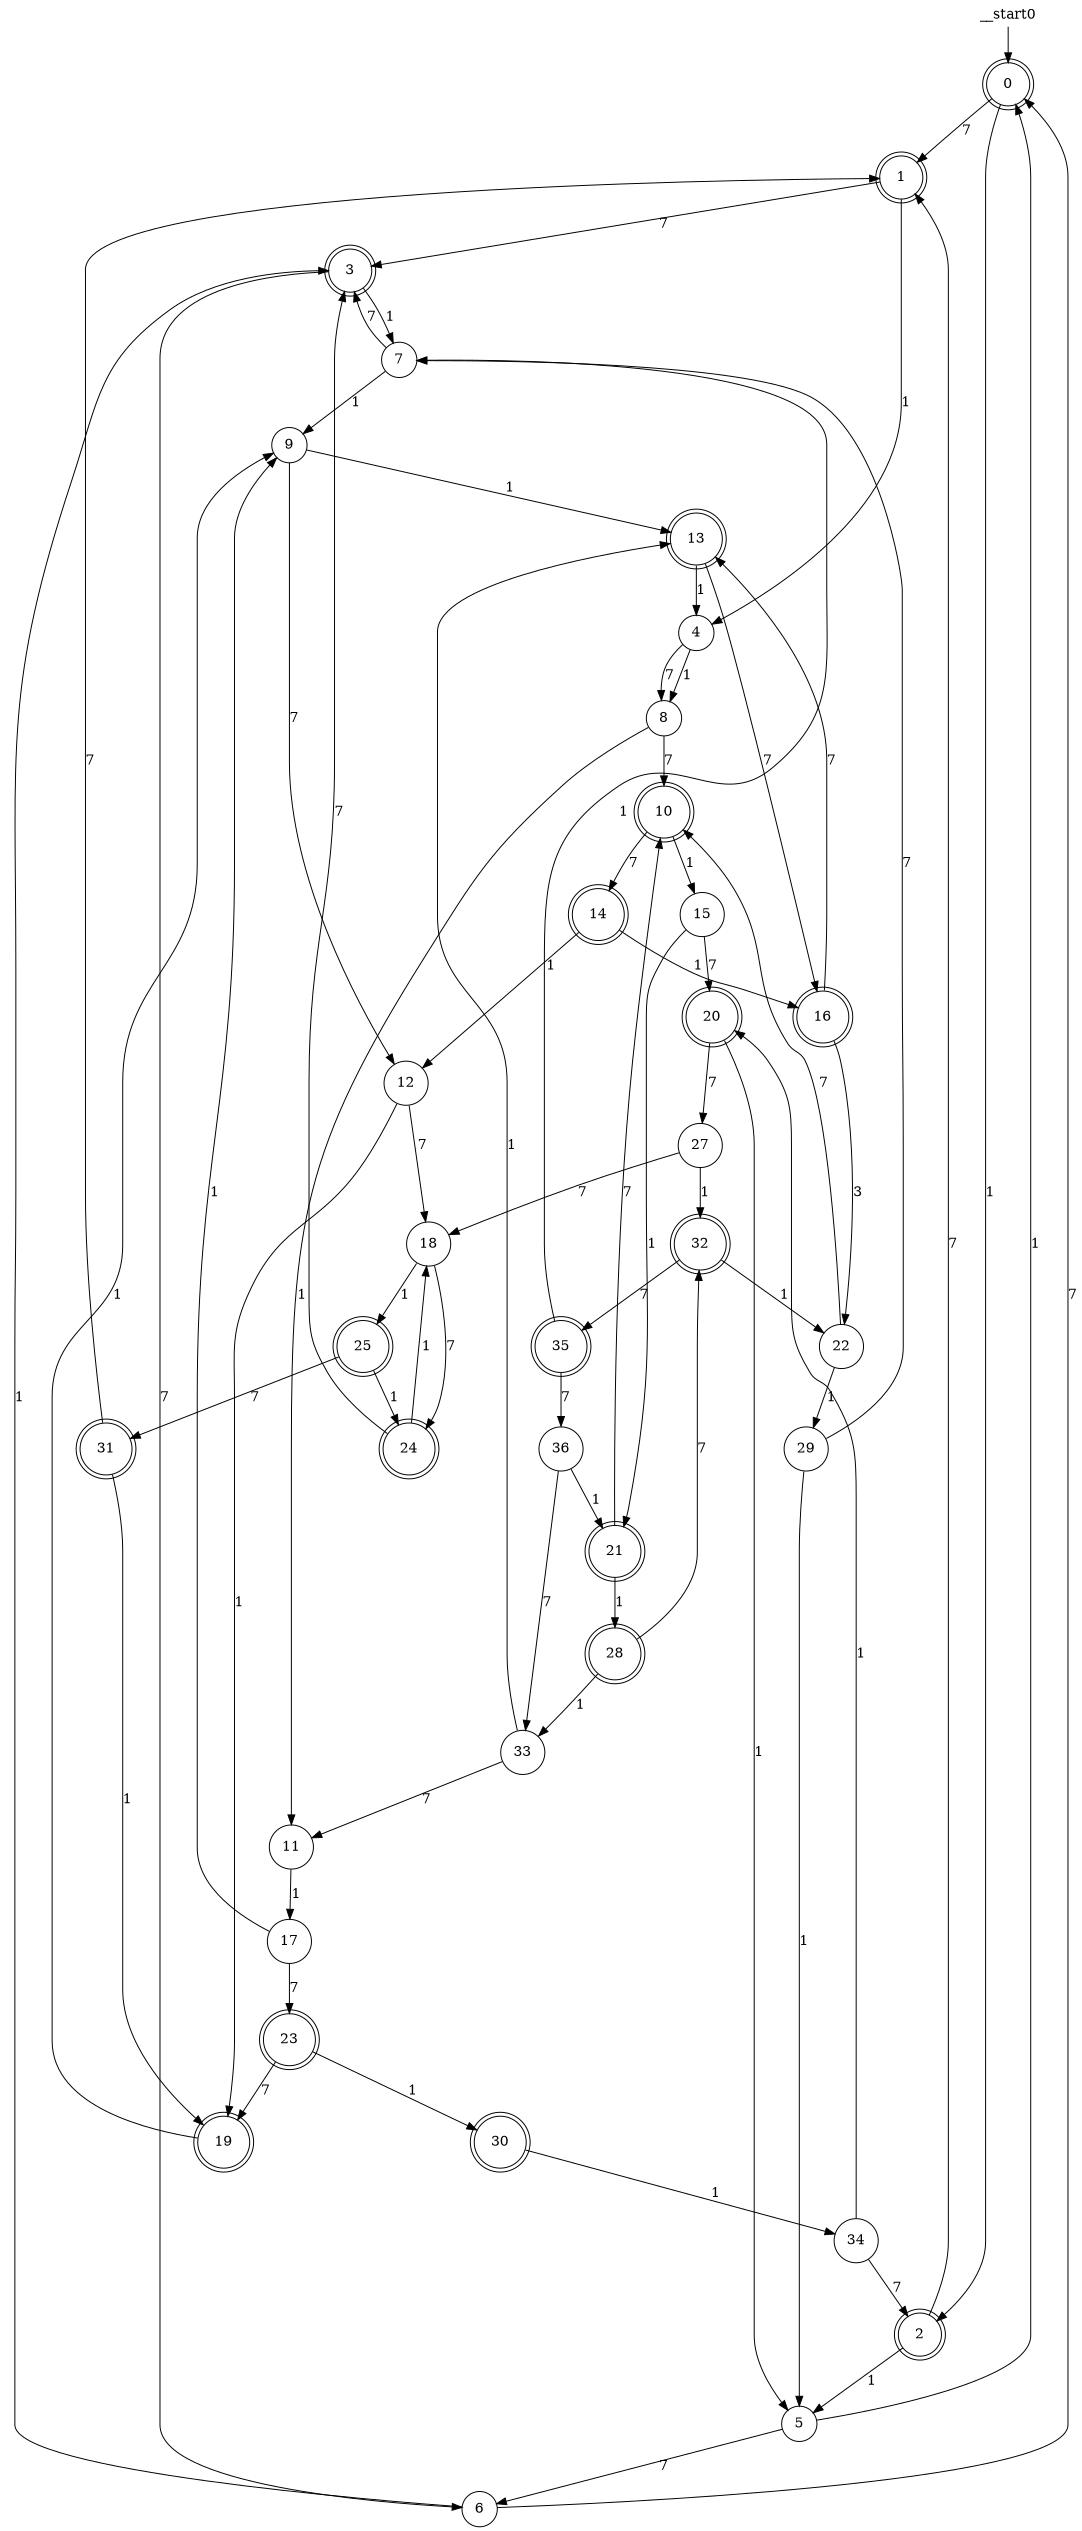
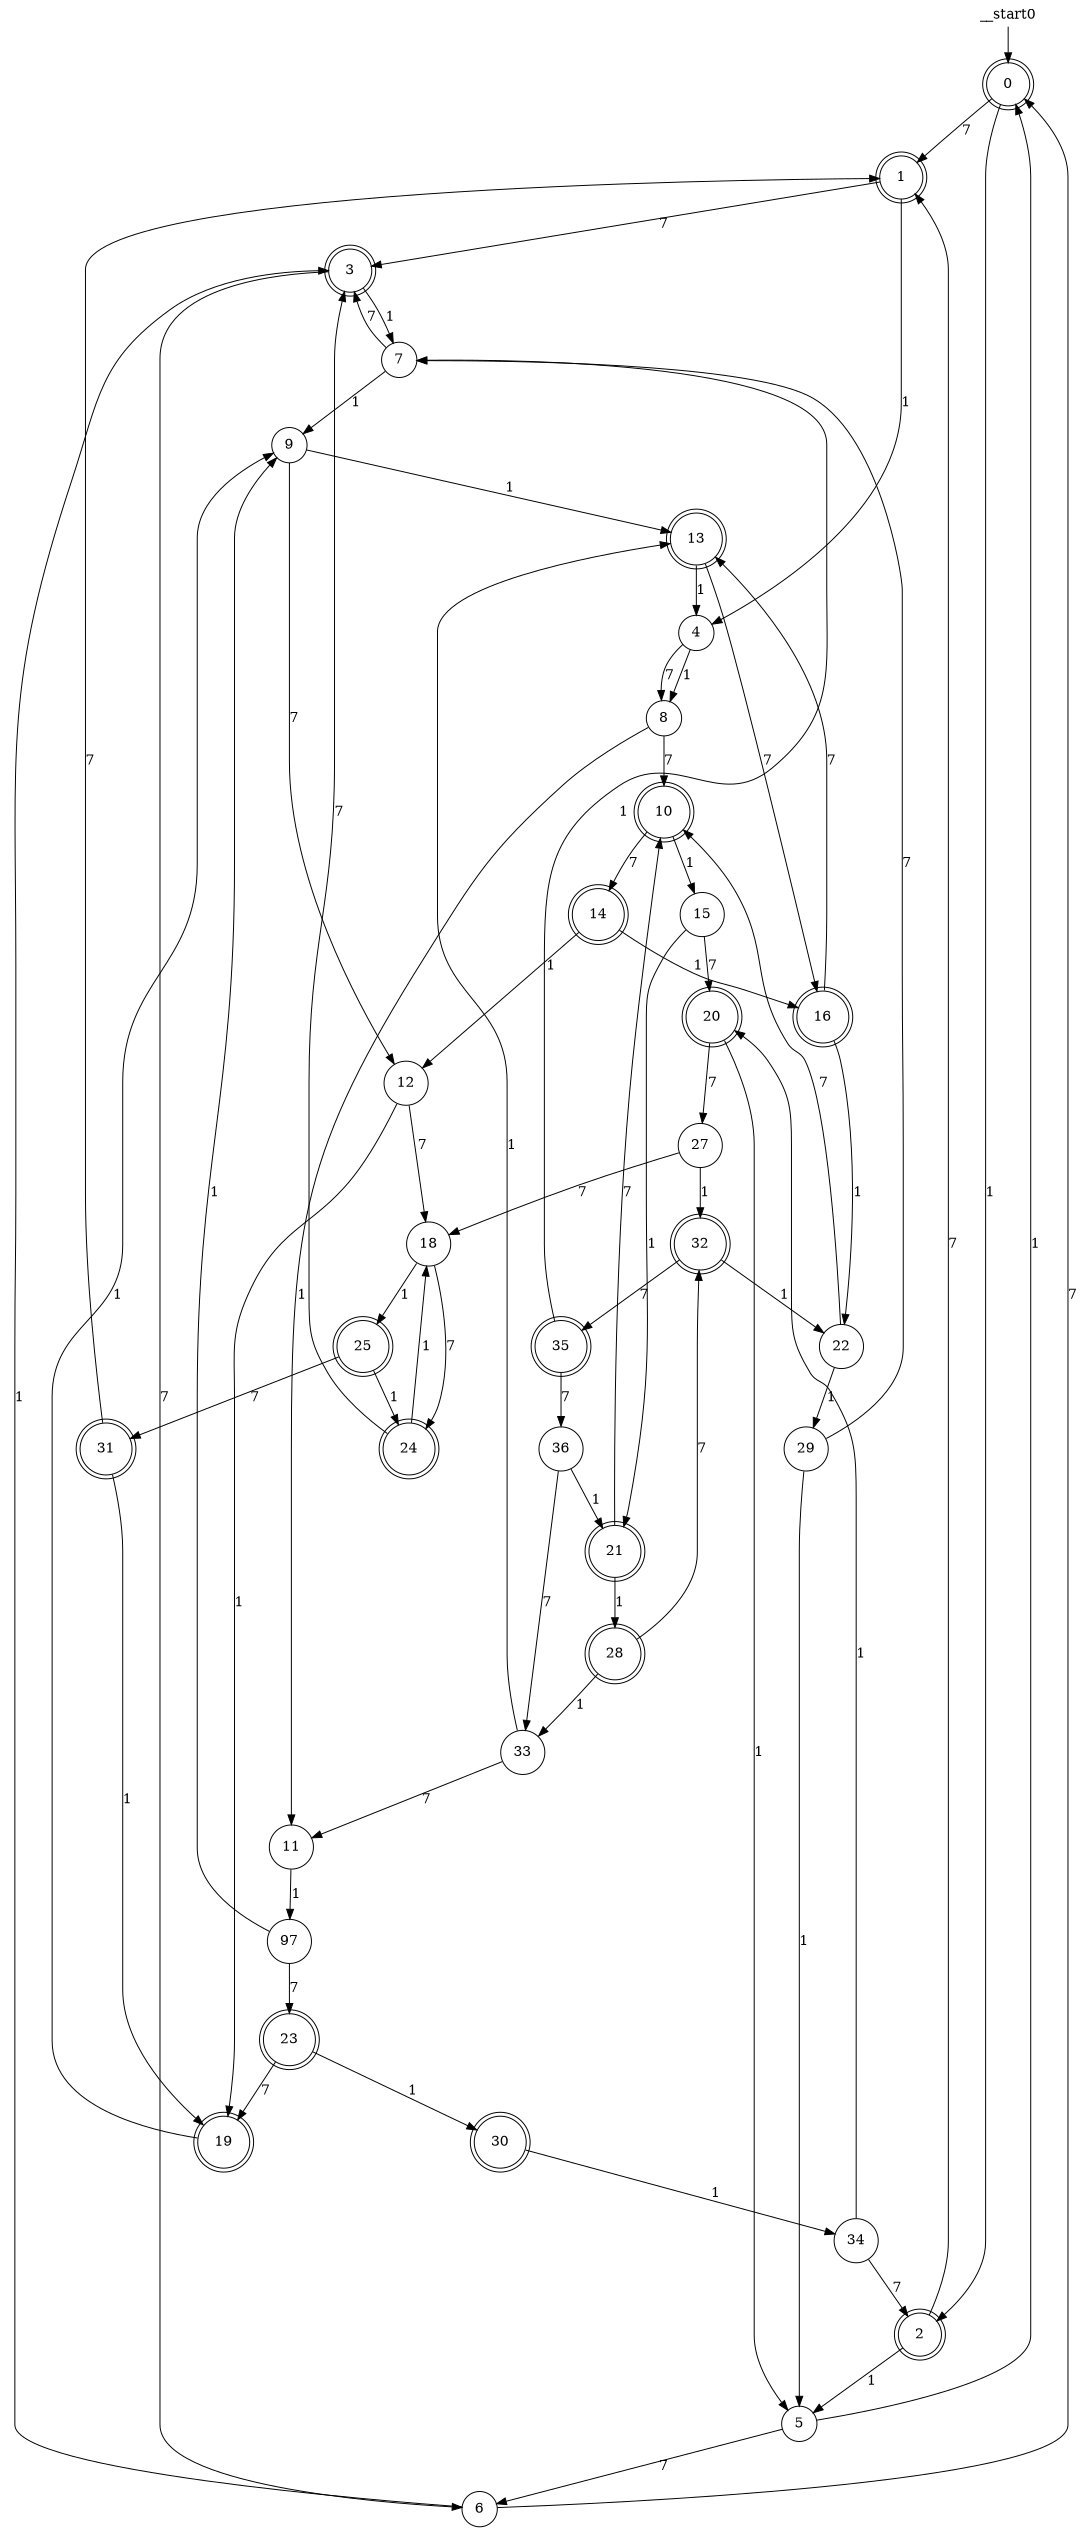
edge "16" -> "22": label "3" -> "1"
node "17": label "17" -> "97"
